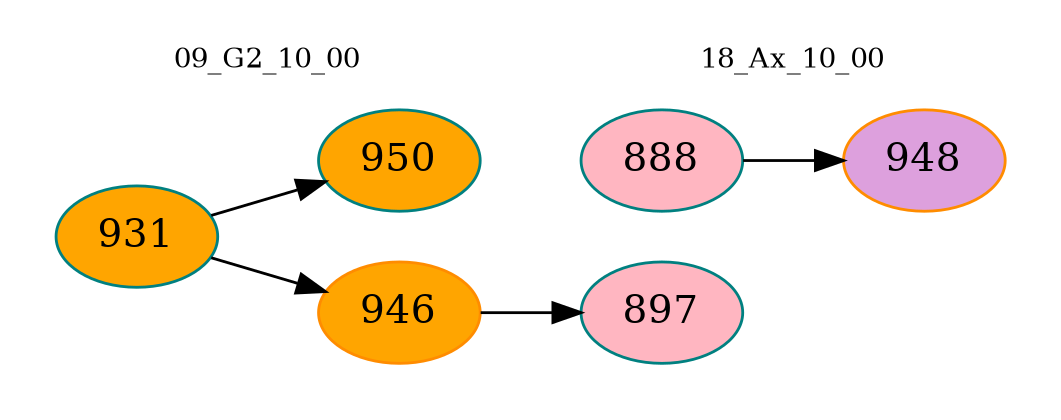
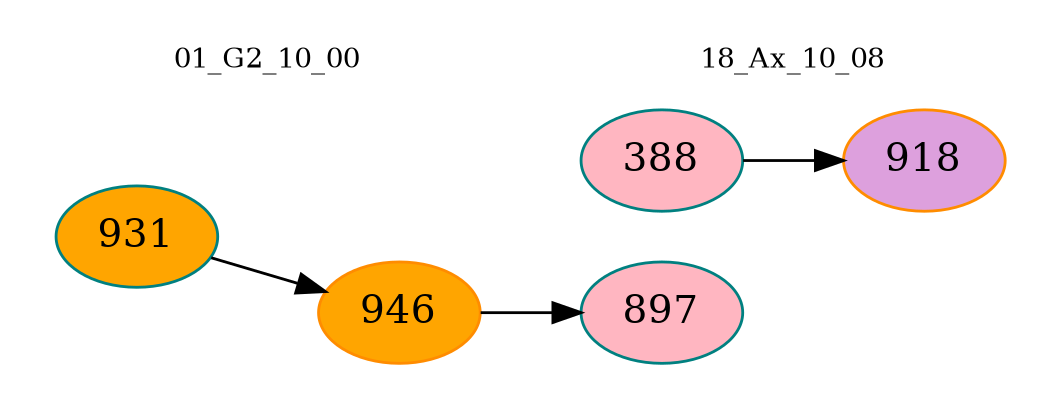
cluster "09_G2_10_00": label "09_G2_10_00" -> "01_G2_10_00"
cluster "18_Ax_10_00": label "18_Ax_10_00" -> "18_Ax_10_08"
node "950": removed
node "888": label "888" -> "388"
node "948": label "948" -> "918"
